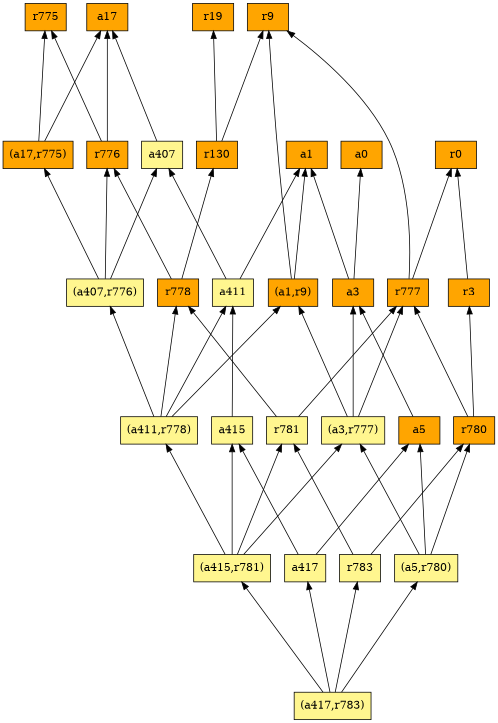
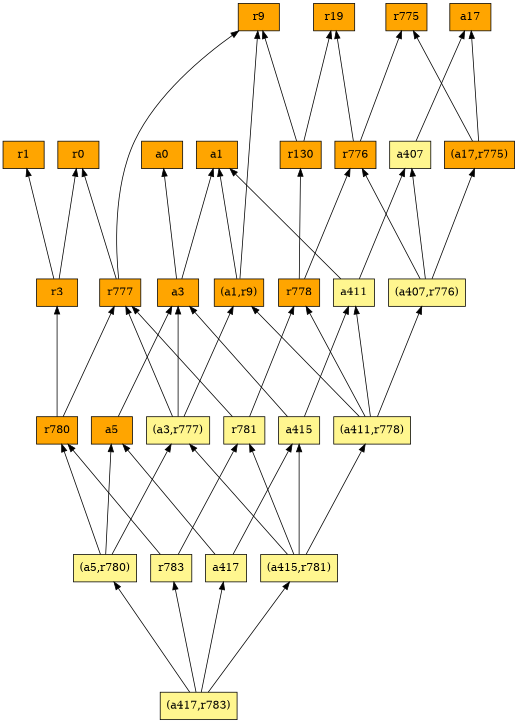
edge "r776" -> "a17": now "r776" -> "r19"
node "r1": added
edge "a415" -> "a3": added
